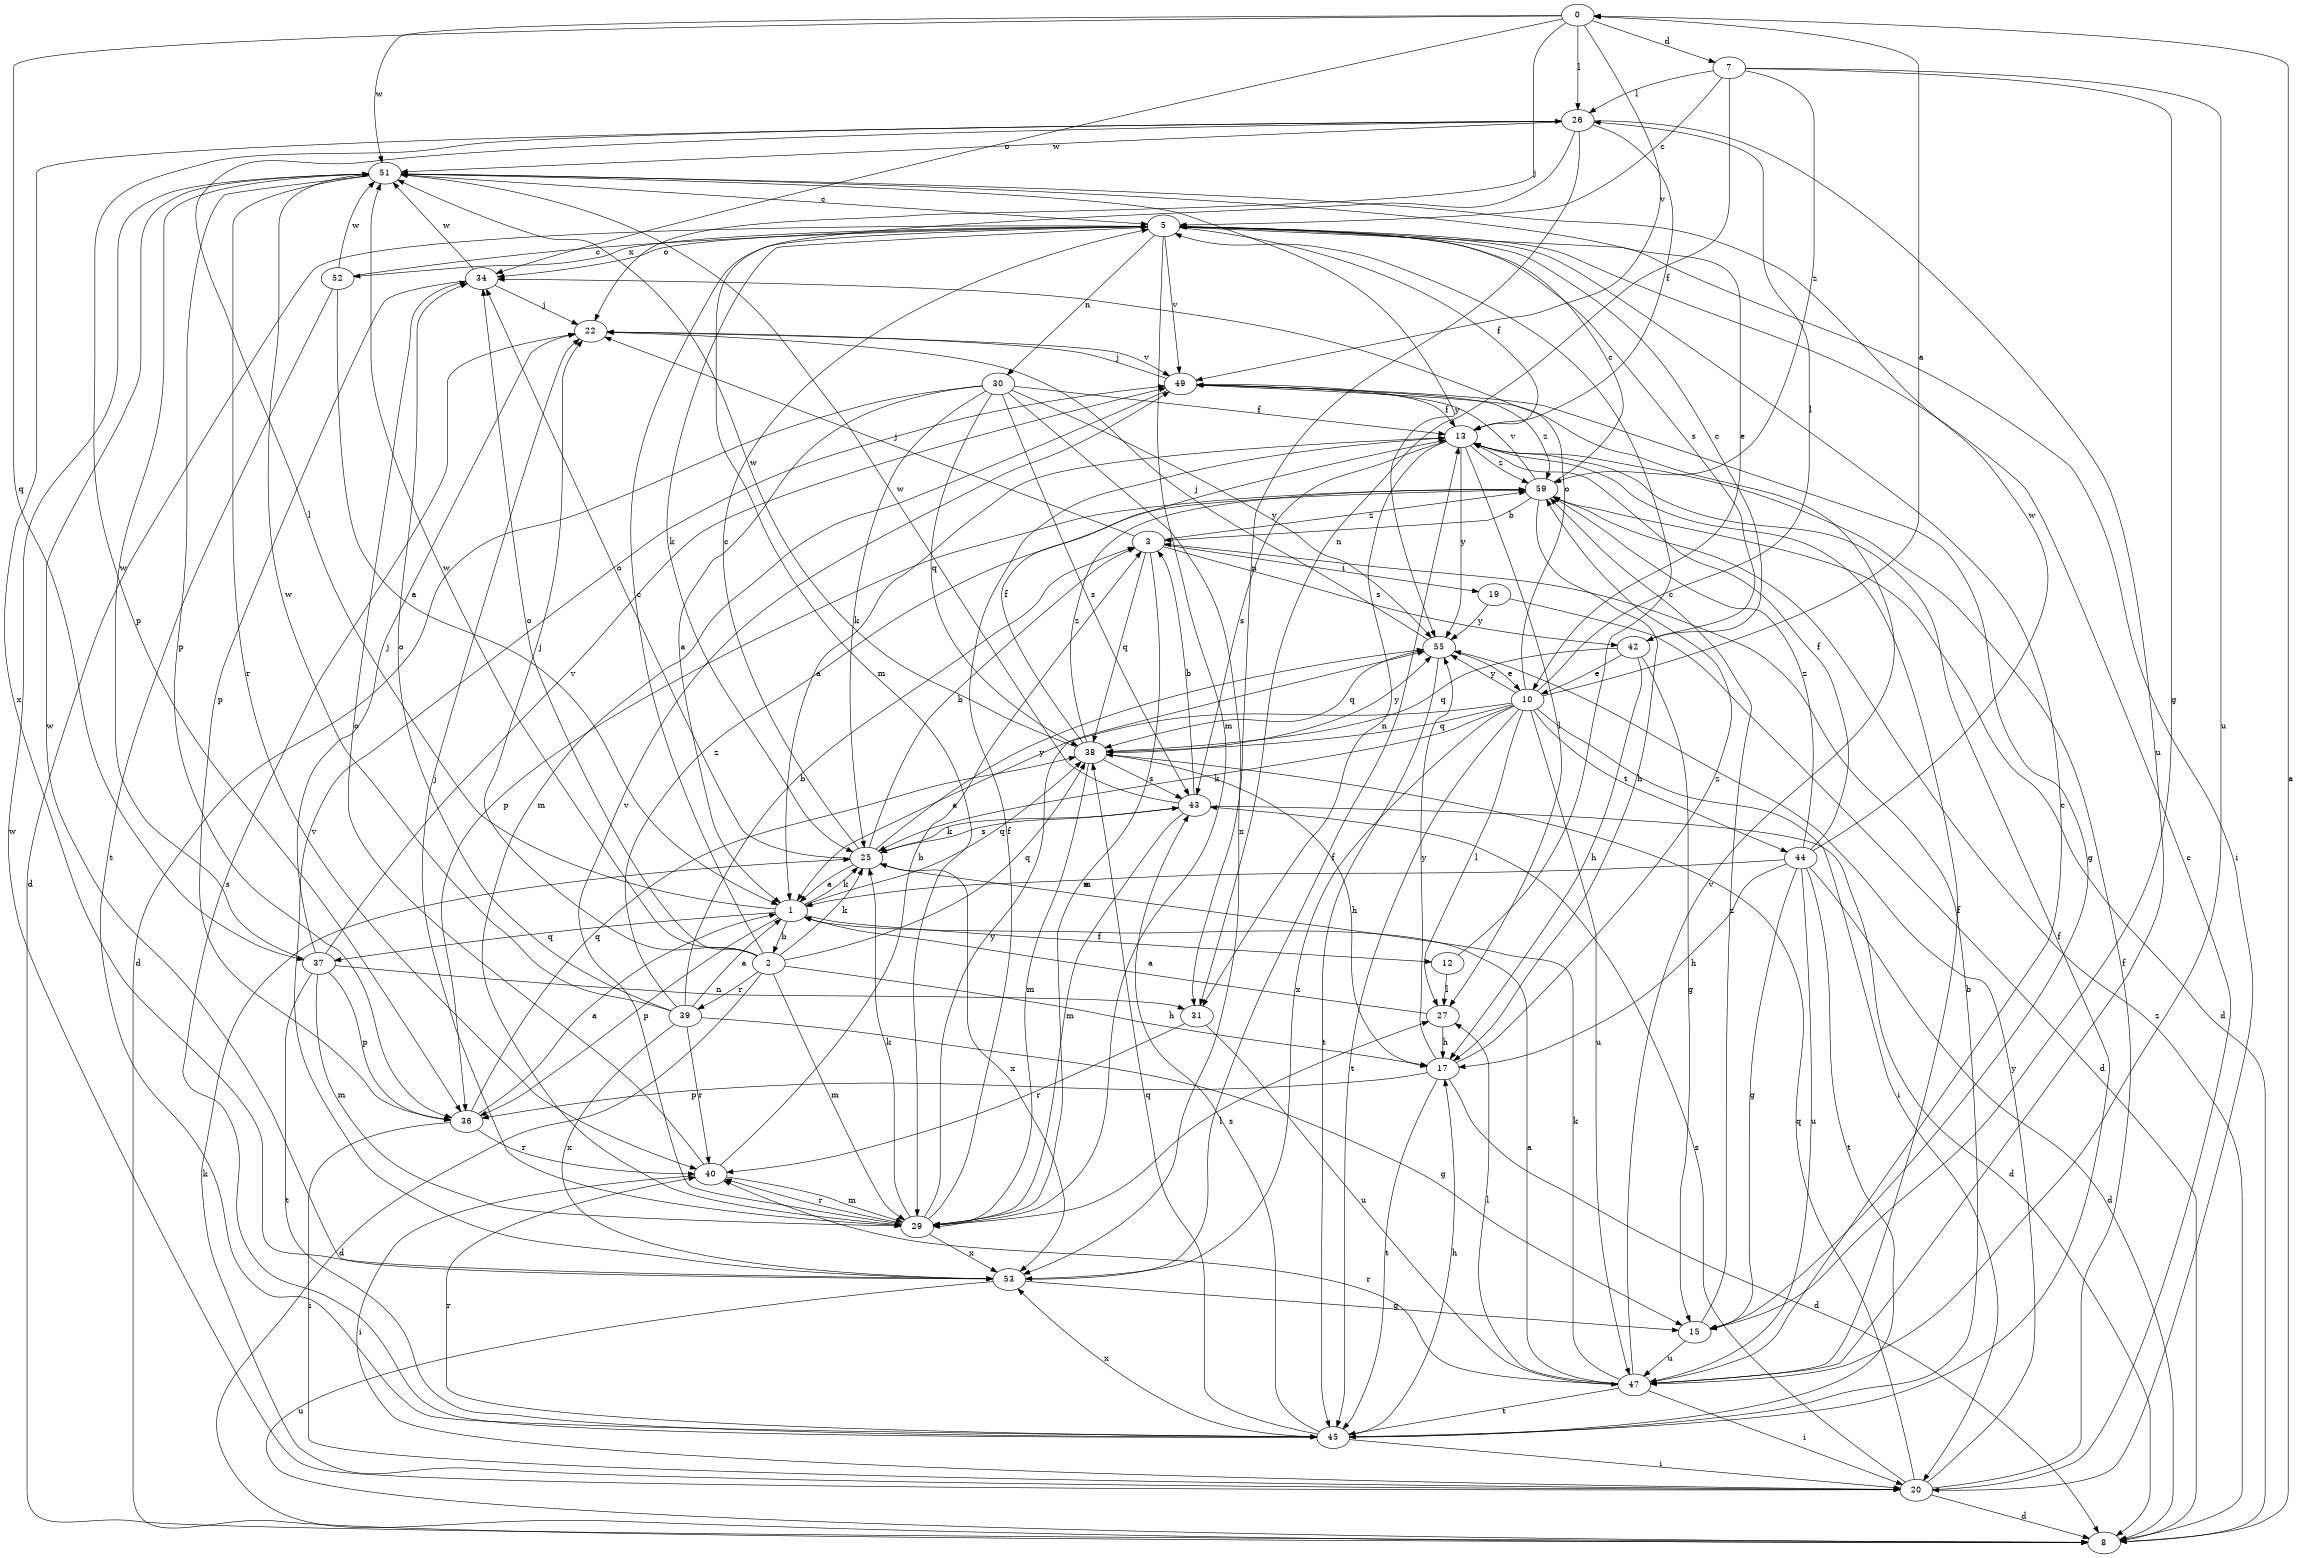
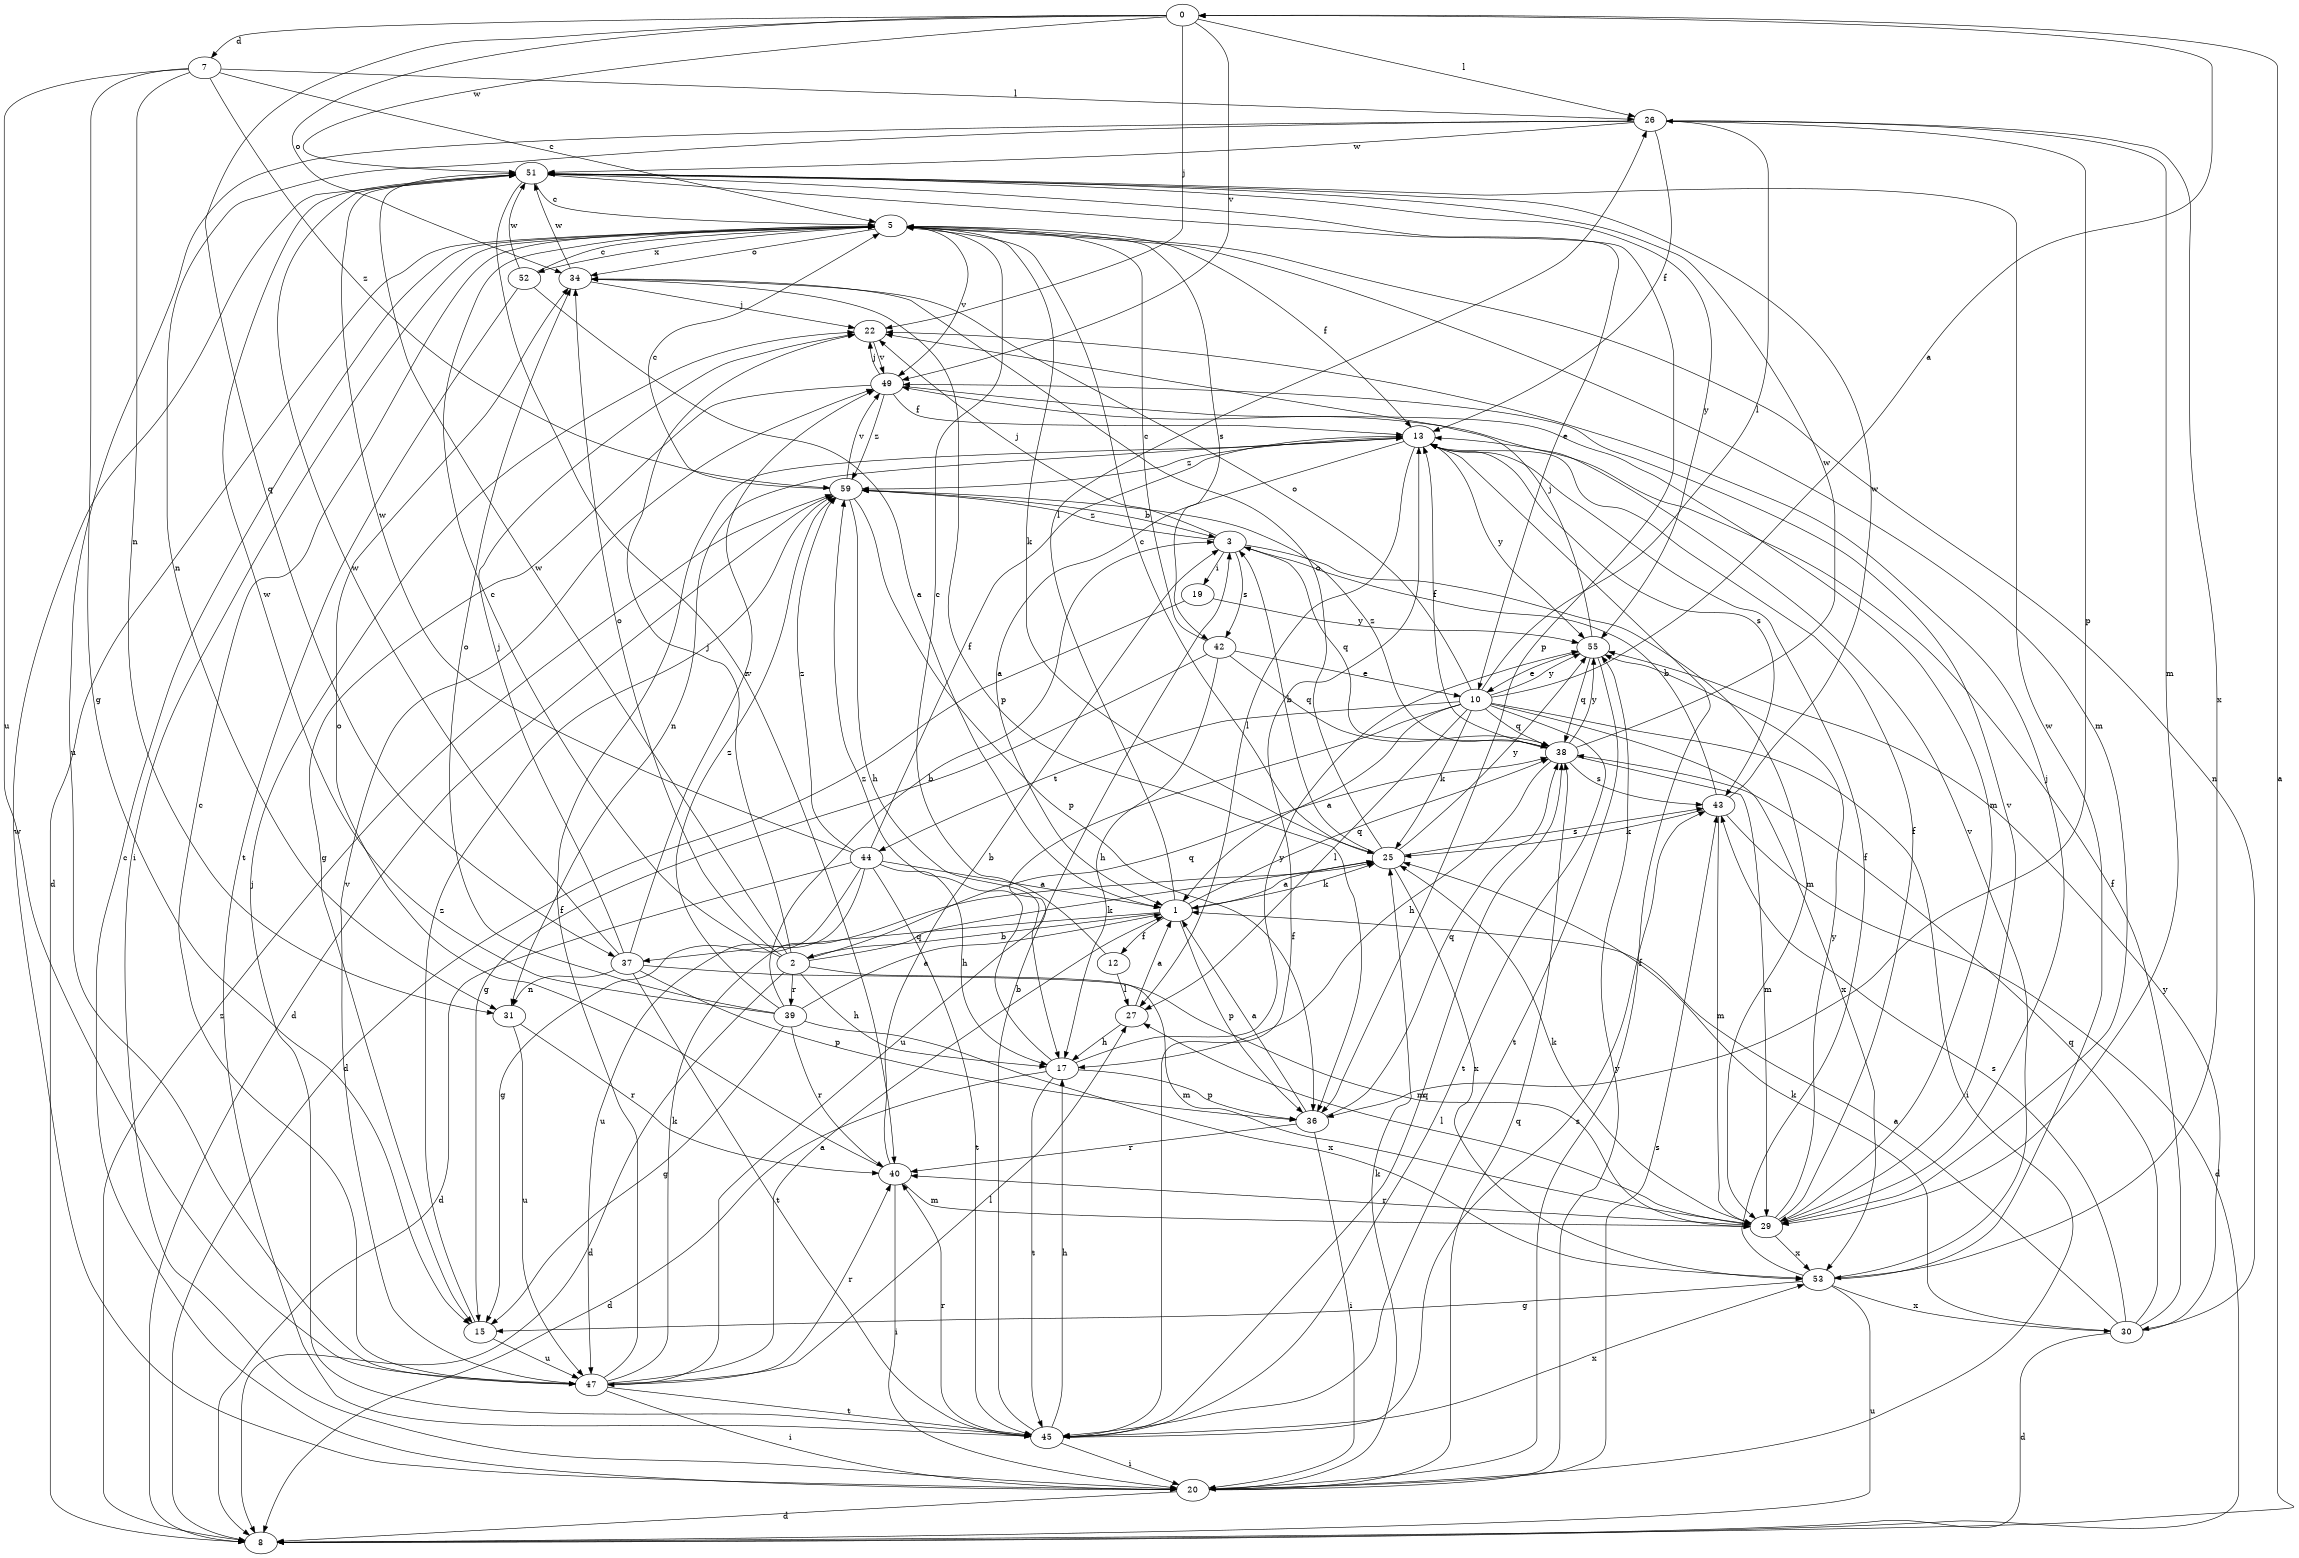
edge "30" -> "53": reversed
edge "45" -> "22": label "s" -> "j"
